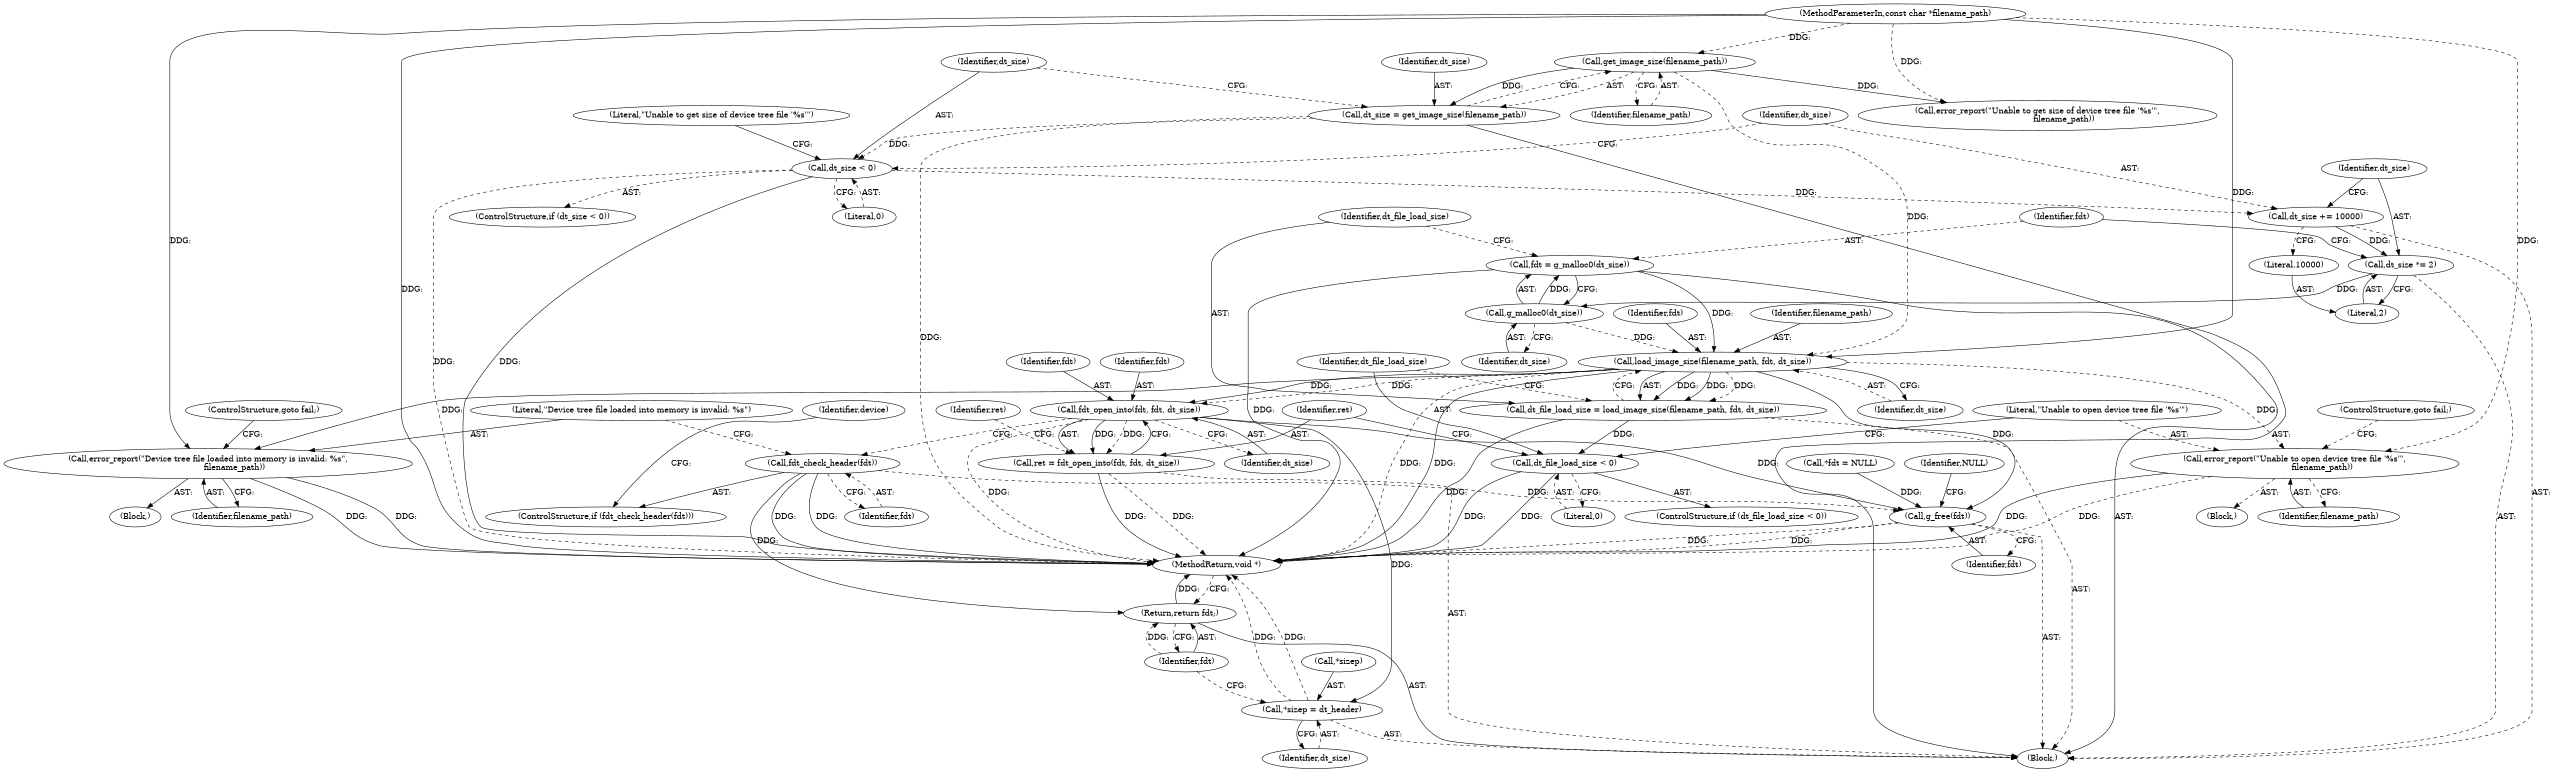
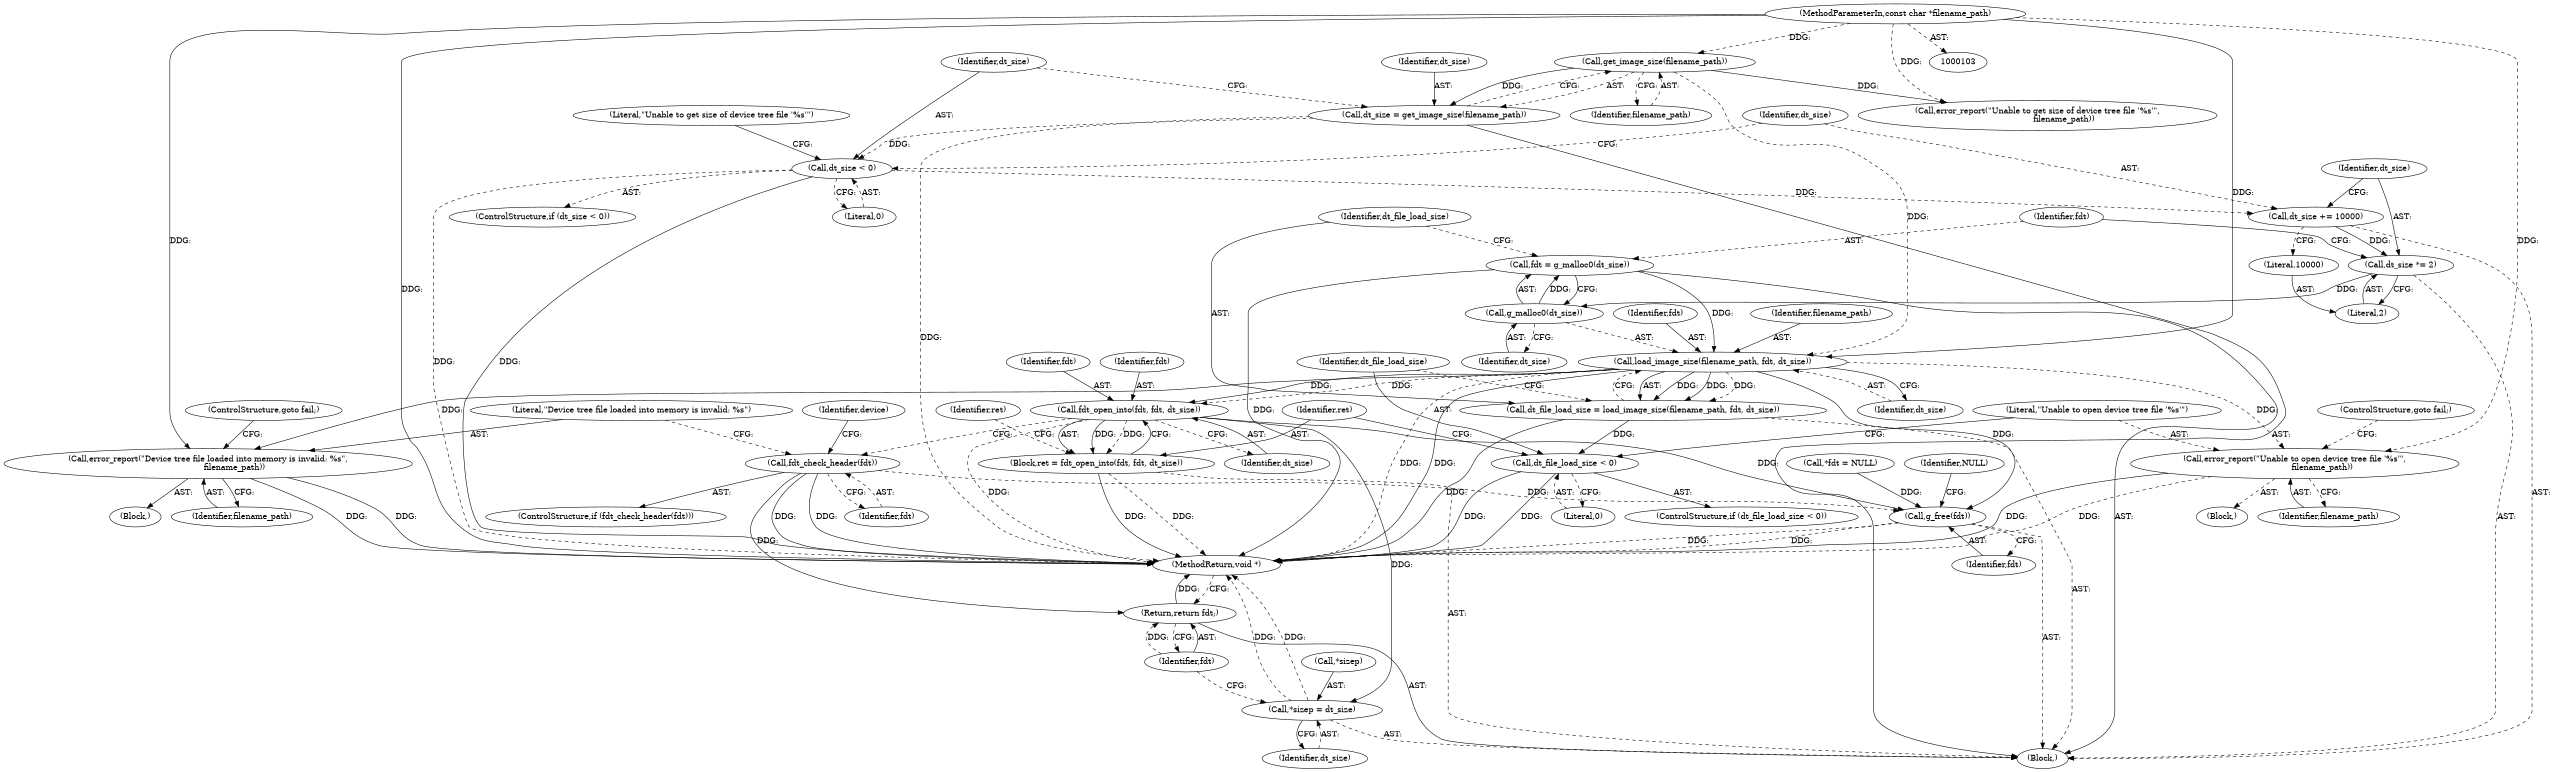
node "1000103": added
edge "(Call,g_malloc0(dt_size))" -> "(Call,load_image_size(filename_path, fdt, dt_size))": label "DDG: " -> "AST: "
edge "(Identifier,device)" -> "(ControlStructure,if (fdt_check_header(fdt)))": now "(Identifier,device)" -> "(Call,fdt_check_header(fdt))"
node "(Call,ret = fdt_open_into(fdt, fdt, dt_size))": label "(Call,ret = fdt_open_into(fdt, fdt, dt_size))" -> "(Block,ret = fdt_open_into(fdt, fdt, dt_size))"
node "(Call,*sizep = dt_header)": label "(Call,*sizep = dt_header)" -> "(Call,*sizep = dt_size)"
